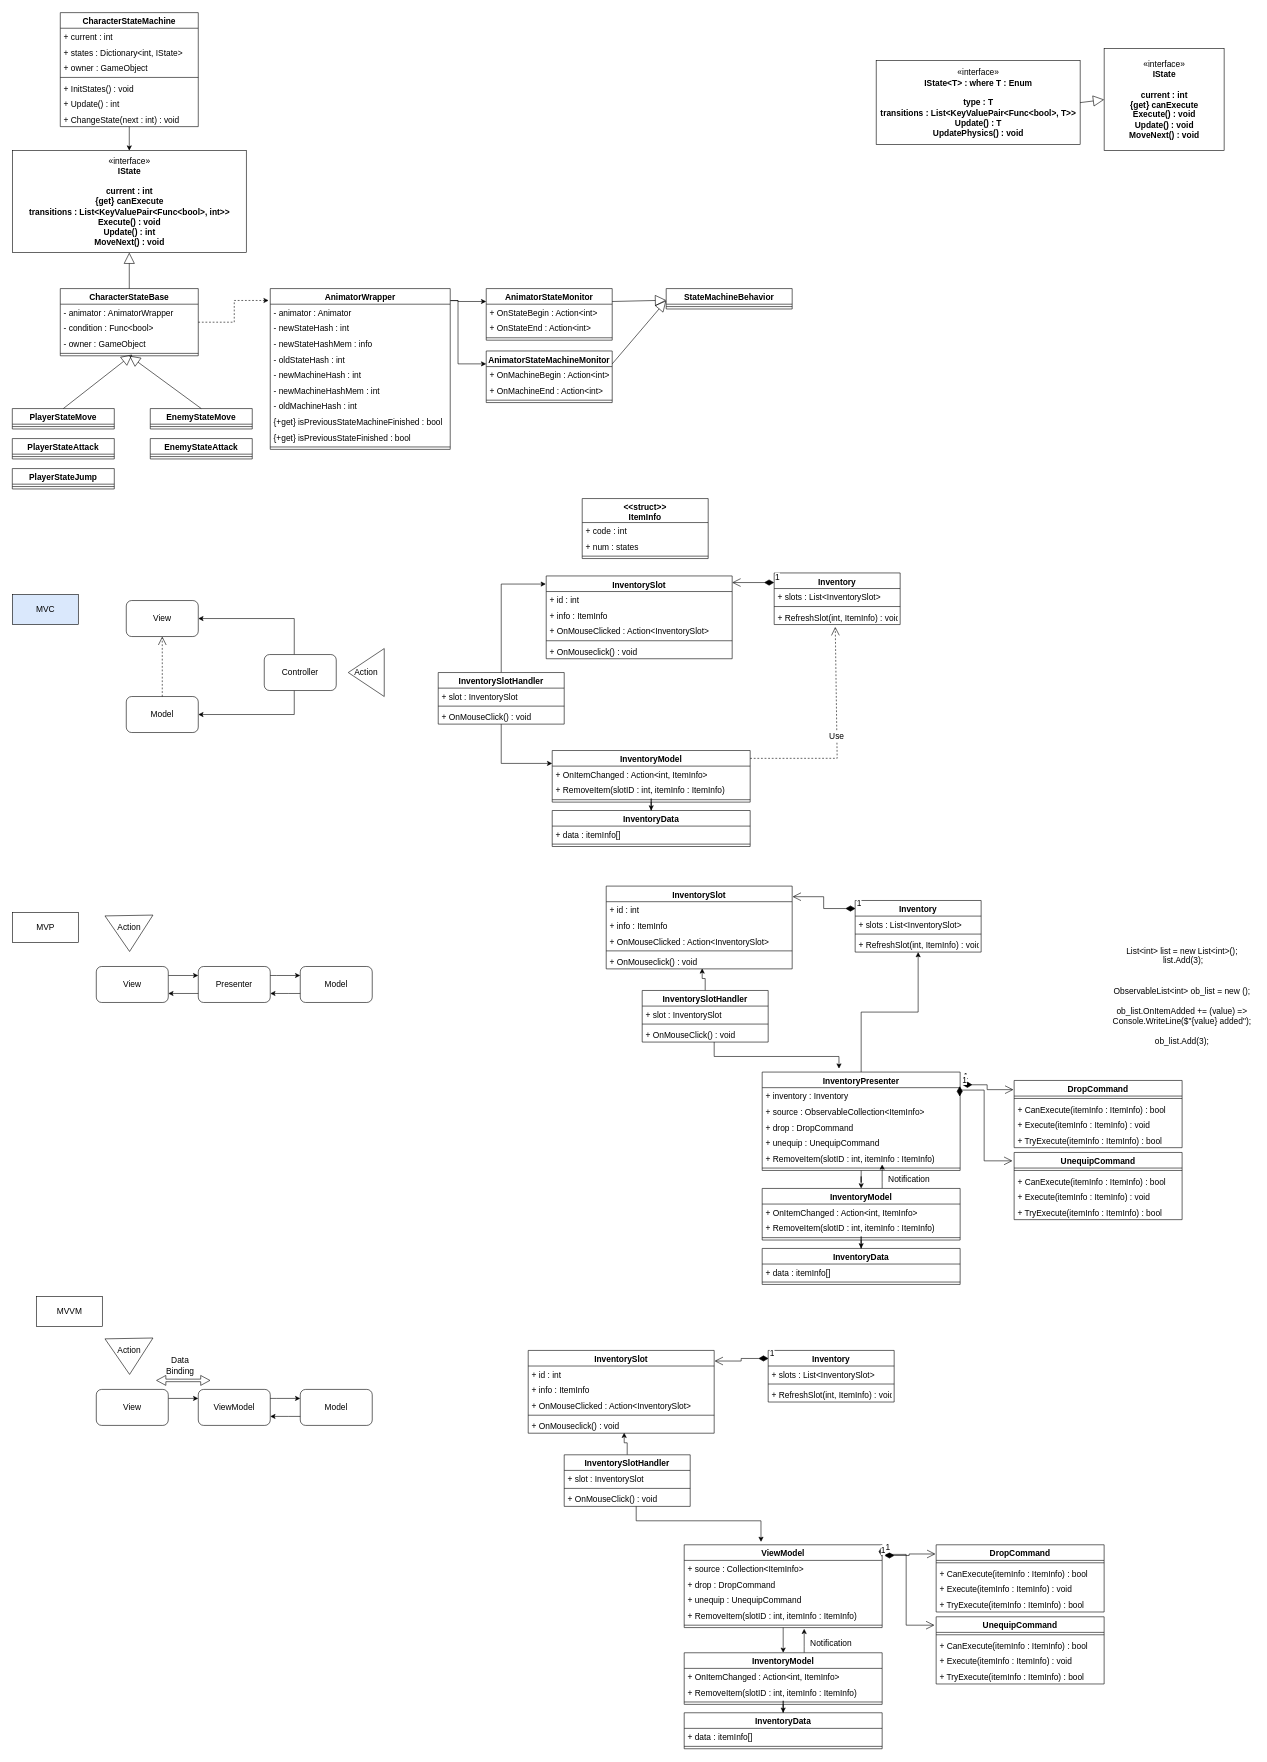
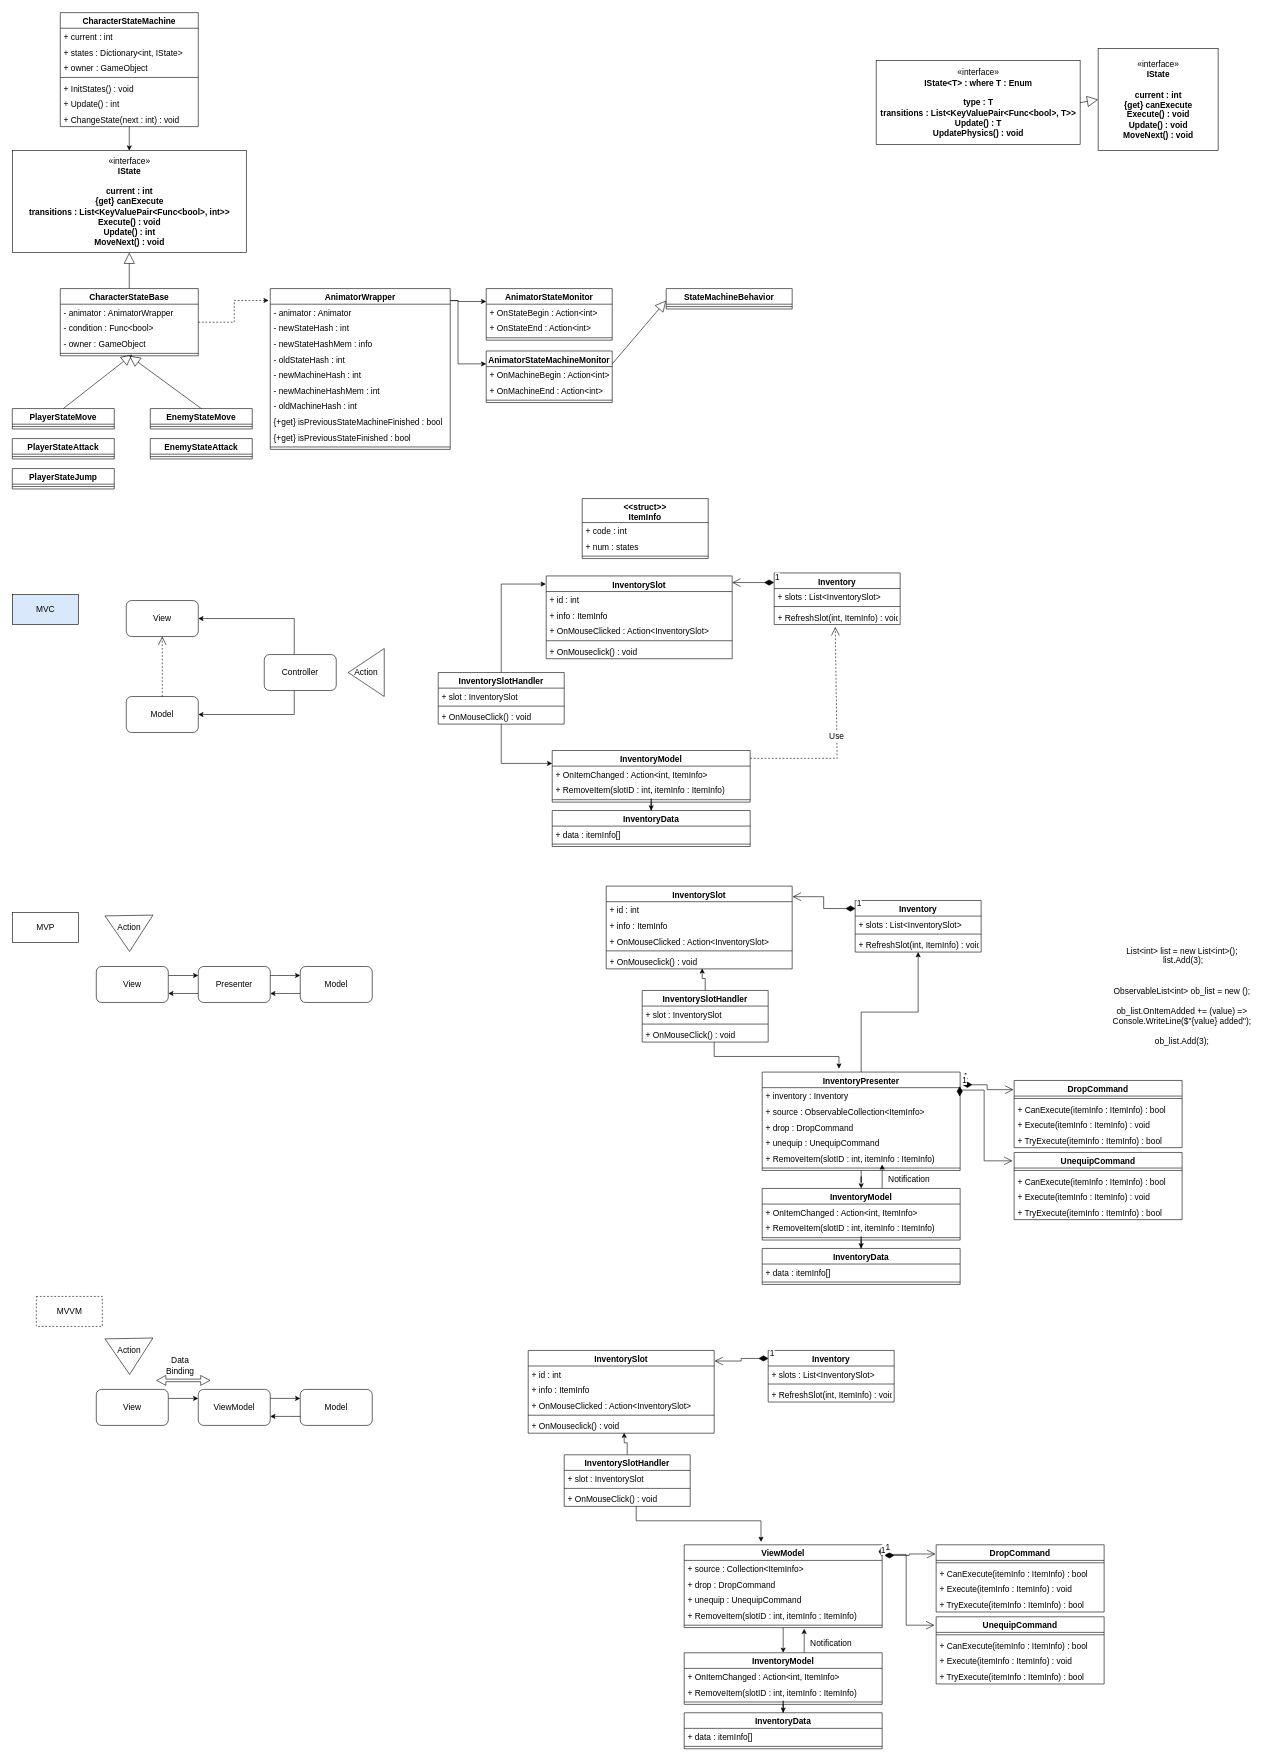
node "«interface» IState current : int {get} canExecute Execute() : void Update() : void MoveNext() : void": moved (1164, 99) -> (1158, 99)
edge "AnimatorStateMonitor" -> "StateMachineBehavior": removed
node "MVVM": style solid -> dashed
